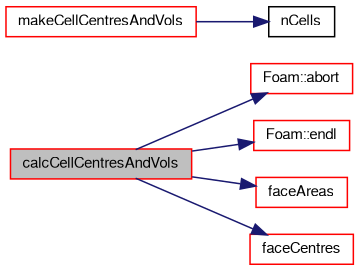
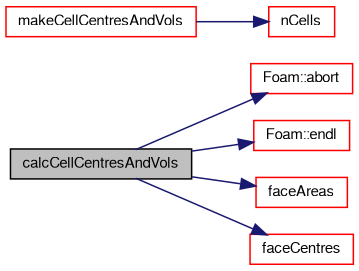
node "nCells": color black -> red
node "calcCellCentresAndVols": color red -> black
